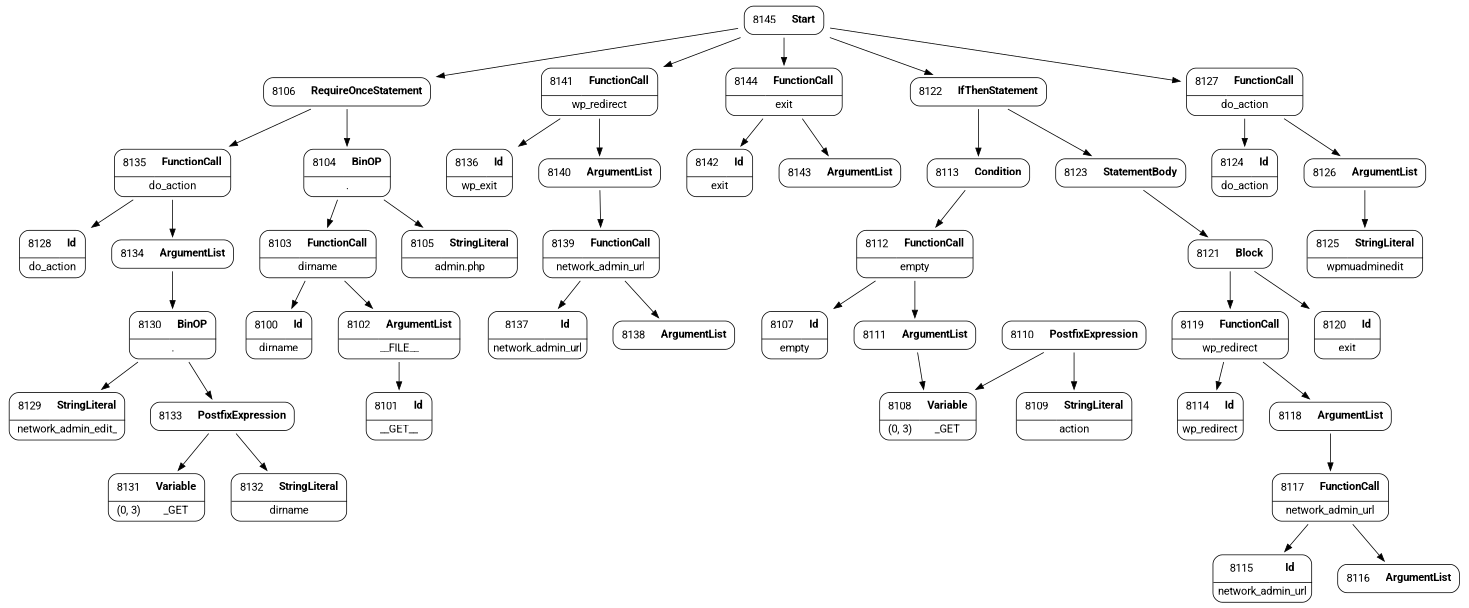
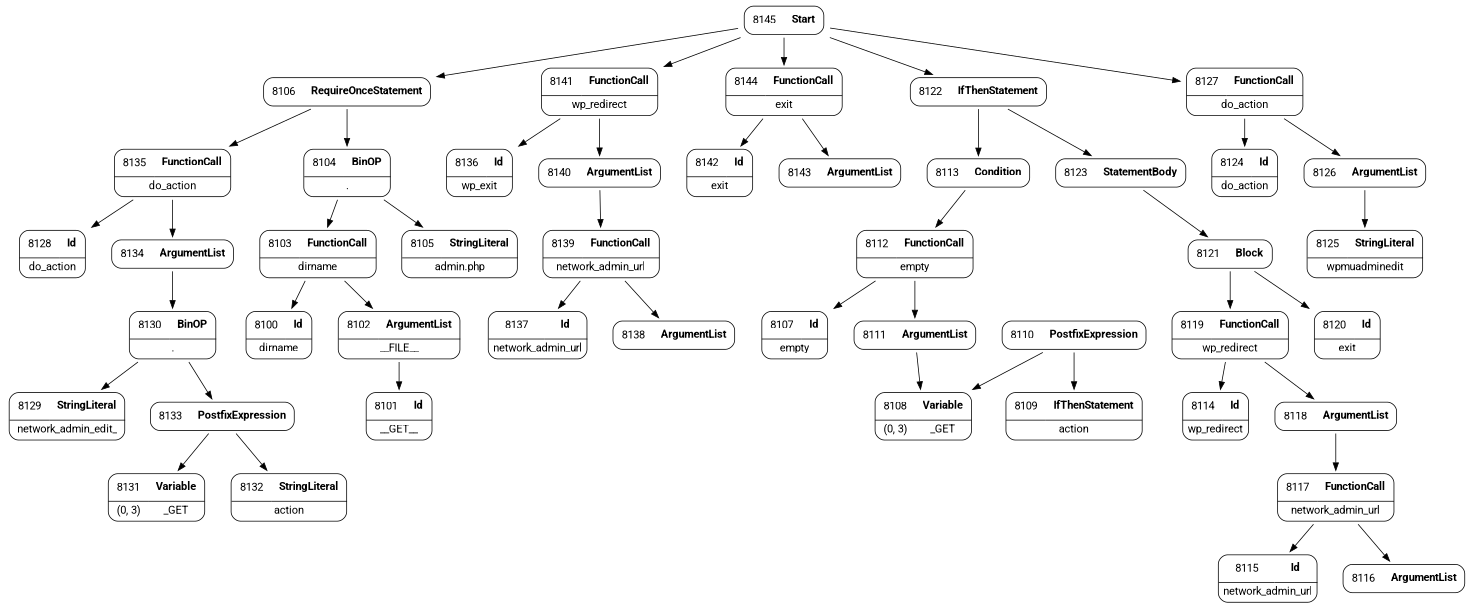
node "8109": text "StringLiteral" -> "IfThenStatement"
node "8132": text "dirname" -> "action"
